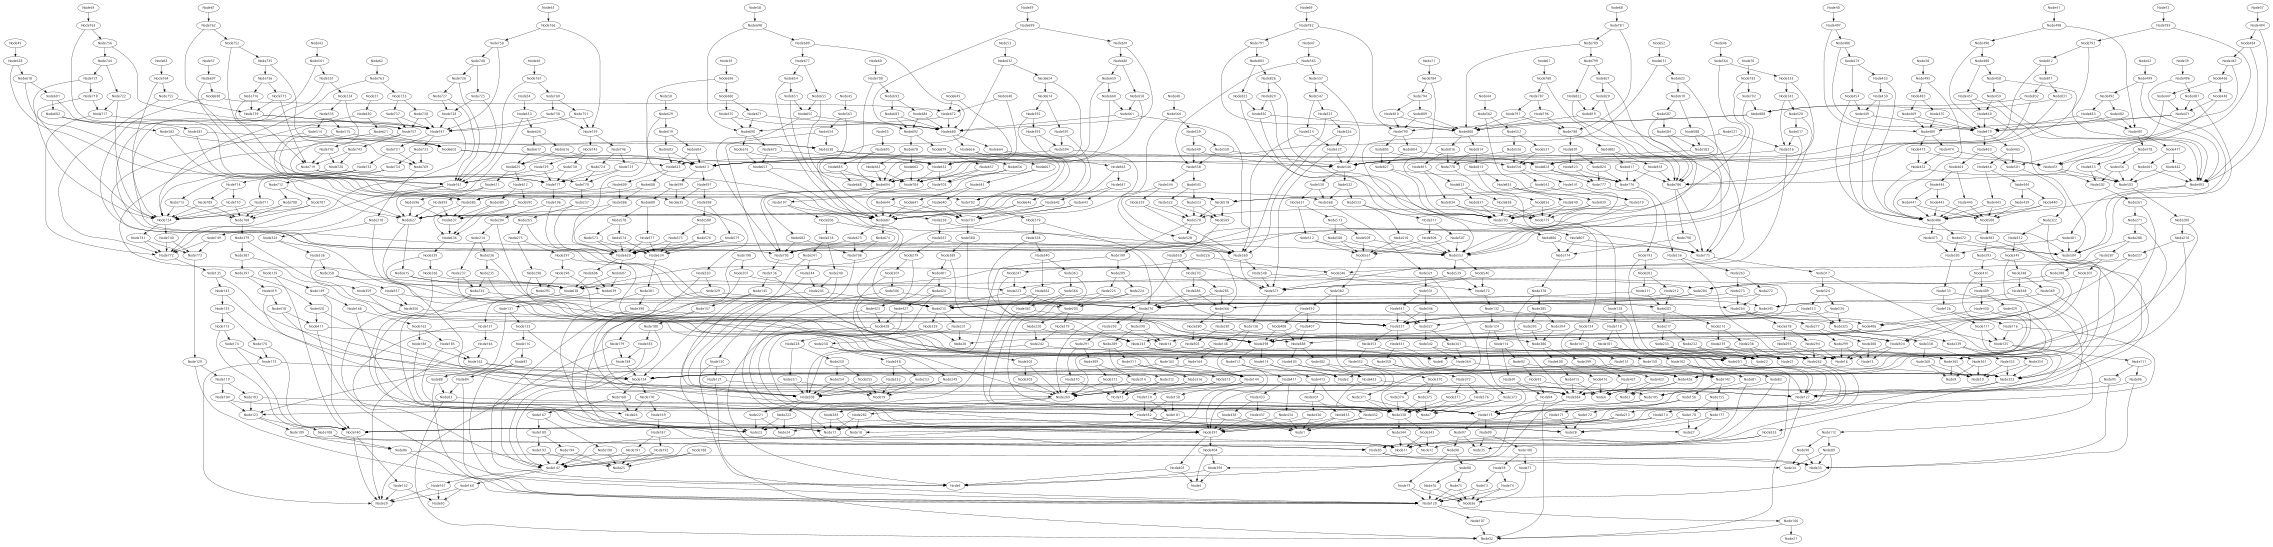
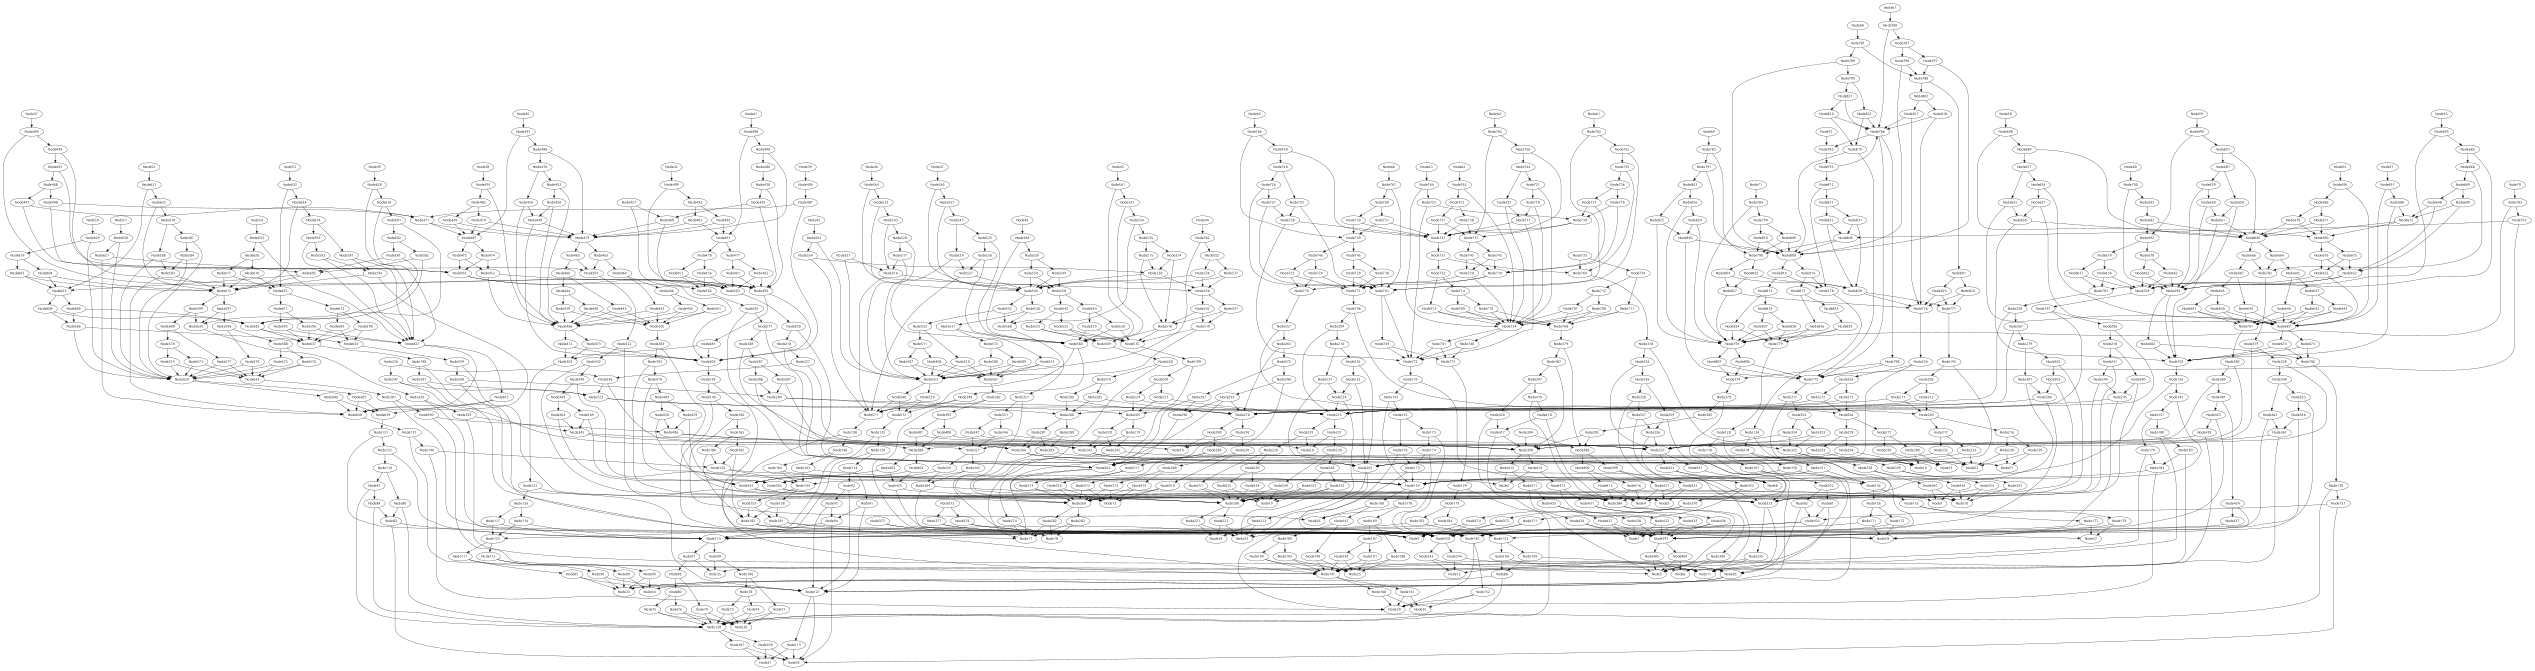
edge "Node480" -> "Node457": removed
node "Node684": removed
edge "Node747" -> "Node733": removed
edge "Node785" -> "Node786": reversed
node "Node669": added
edge "Node496" -> "Node486": removed
node "Node840": removed
edge "Node637" -> "Node636": now "Node637" -> "Node198"
edge "Node570" -> "Node528": reversed
edge "Node296" -> "Node295": reversed
edge "Node427" -> "Node428": removed
edge "Node385" -> "Node394": removed
node "Node350": removed
edge "Node504" -> "Node139": added
edge "Node305" -> "Node306": added
edge "Node404" -> "Node396": now "Node404" -> "Node5"
edge "Node89" -> "Node120": now "Node77" -> "Node120"
edge "Node169" -> "Node188": added
node "Node115": added
edge "Node107" -> "Node31": added
